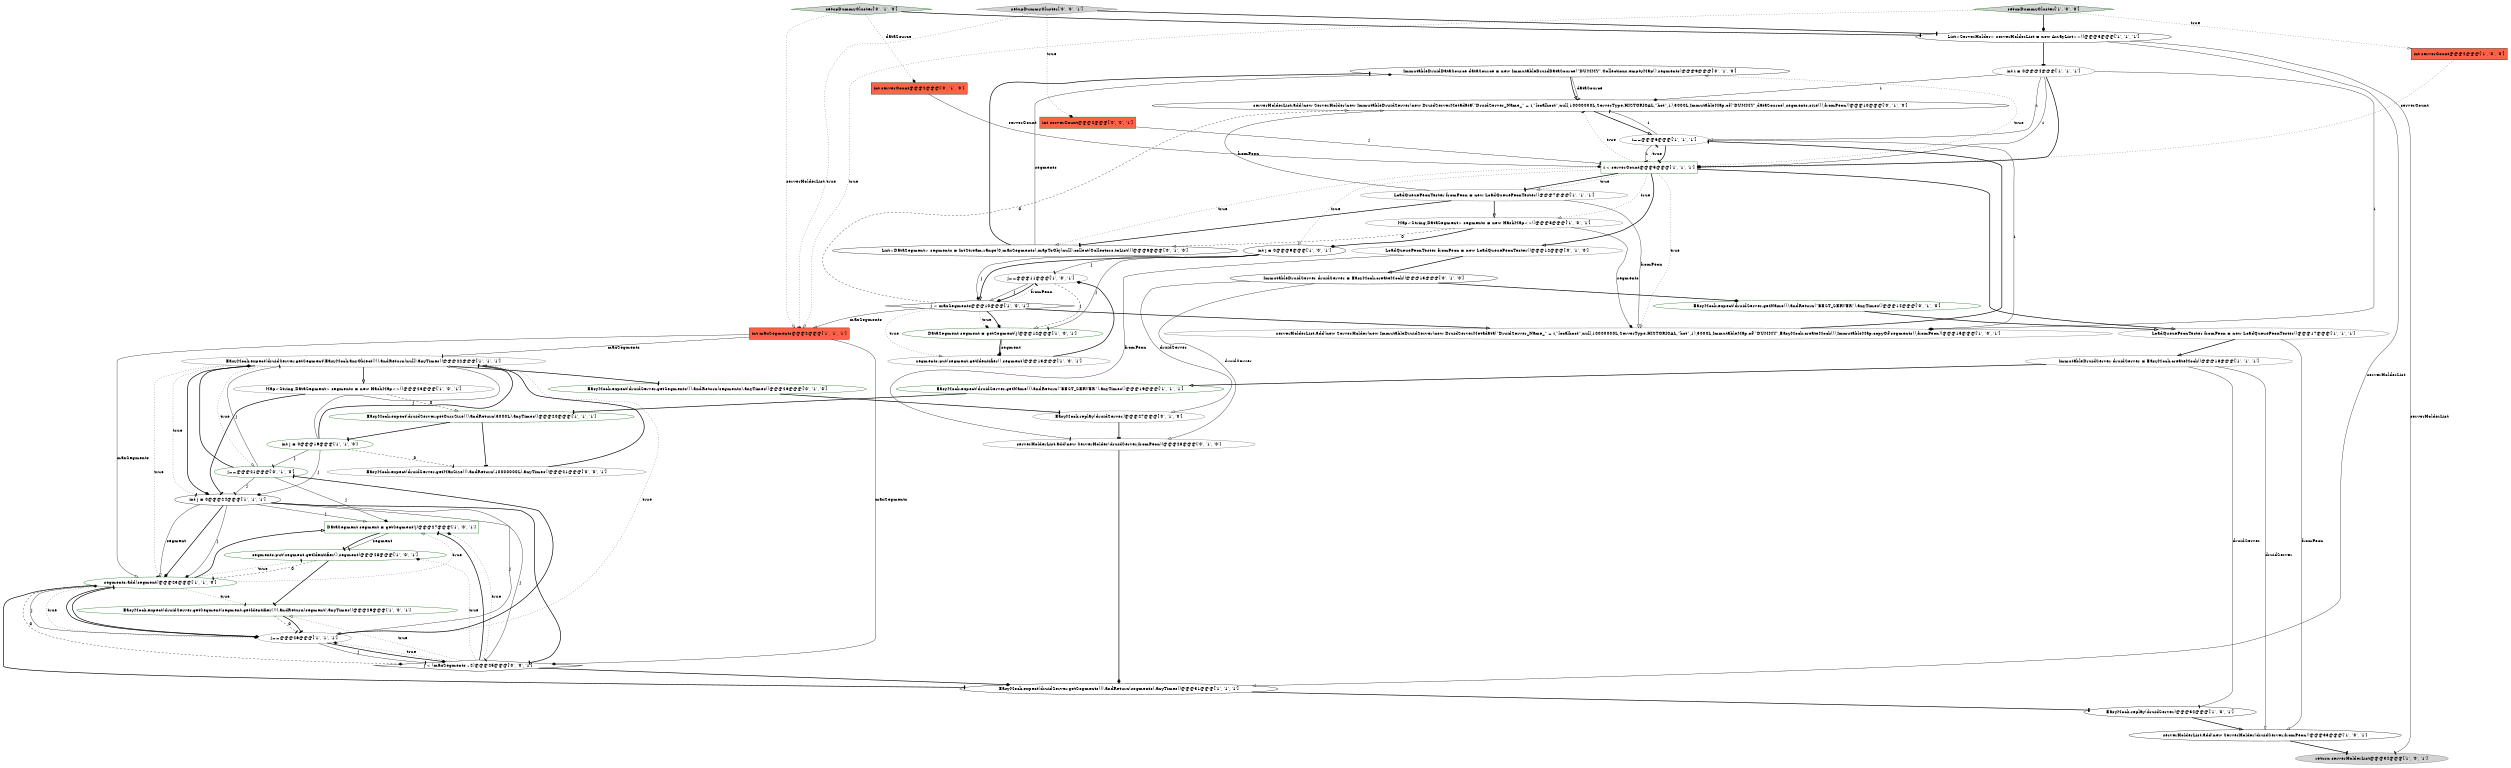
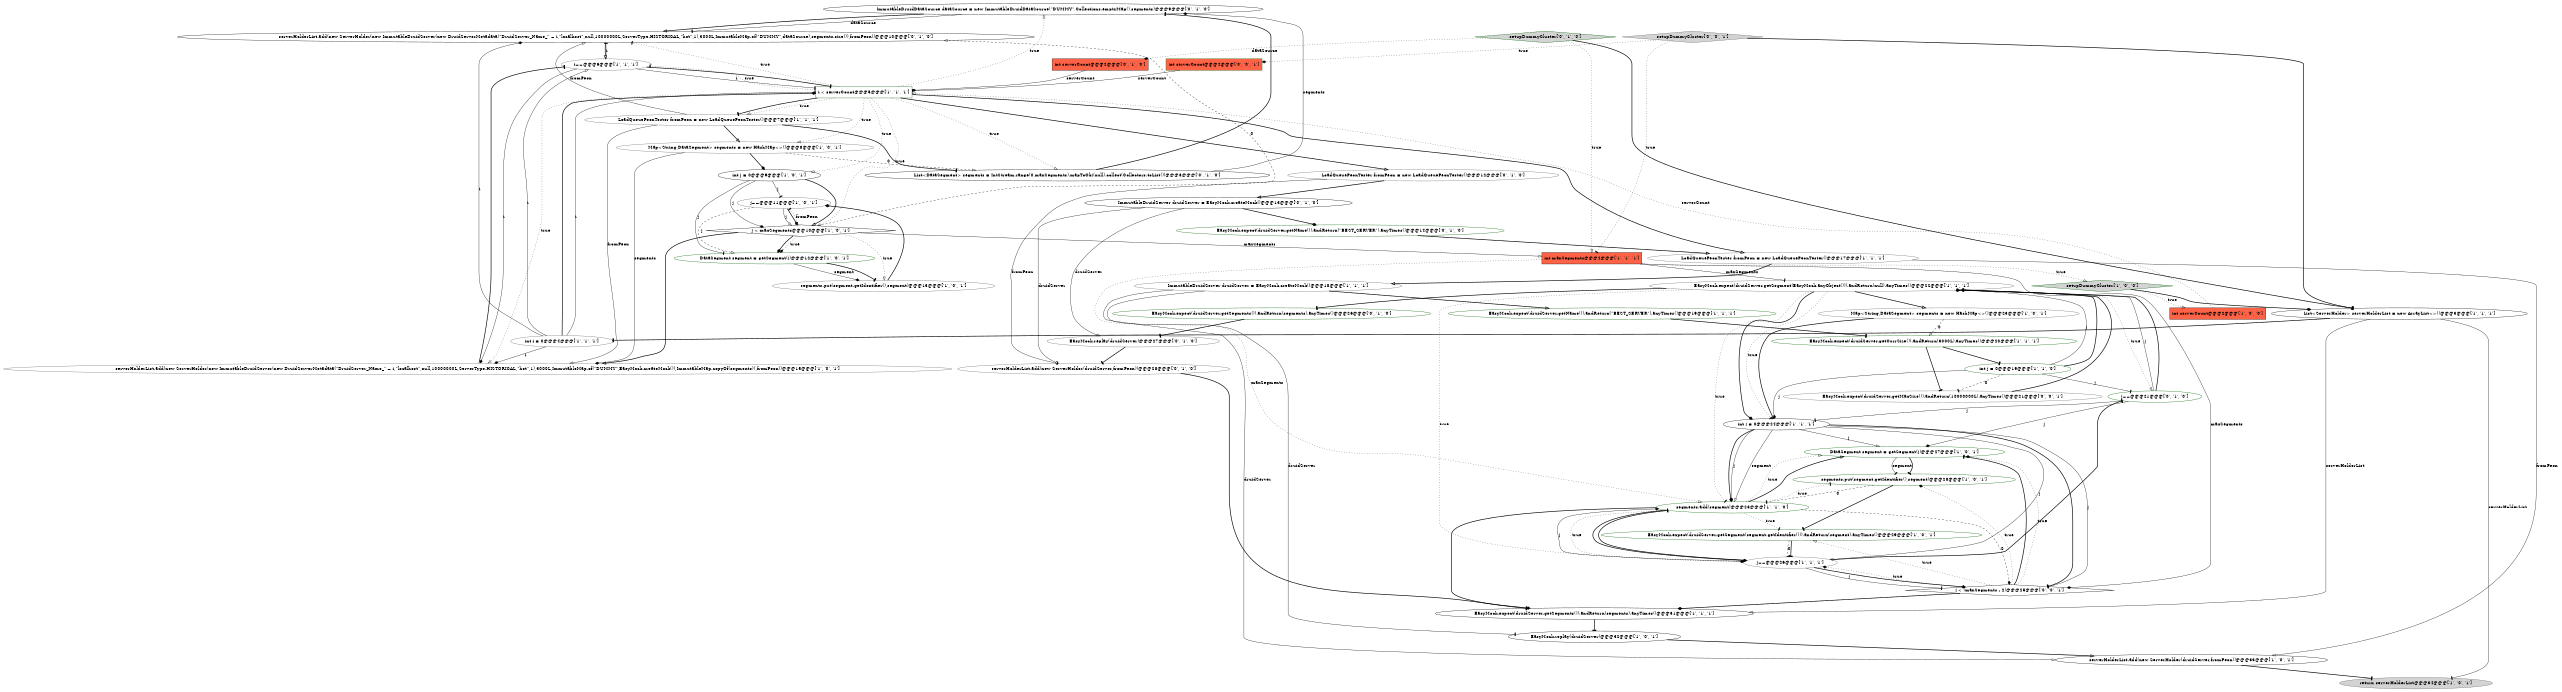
edge "setupDummyCluster['1', '0', '0']" -> "int maxSegments@@@2@@@['1', '1', '1']": reversed
edge "int serverCount@@@2@@@['0', '0', '1']" -> "i < serverCount@@@5@@@['1', '1', '1']": label "j" -> "serverCount"
edge "i < serverCount@@@5@@@['1', '1', '1']" -> "j < maxSegments@@@10@@@['1', '0', '1']": added, label "true"
edge "setupDummyCluster['0', '1', '0']" -> "int maxSegments@@@2@@@['1', '1', '1']": label "serverHolderList" -> "true"
edge "int maxSegments@@@2@@@['1', '1', '1']" -> "segments.add(segment)@@@23@@@['1', '1', '0']": style solid -> dotted
node "DataSegment segment = getSegment(j)@@@27@@@['1', '0', '1']": shape box -> ellipse
